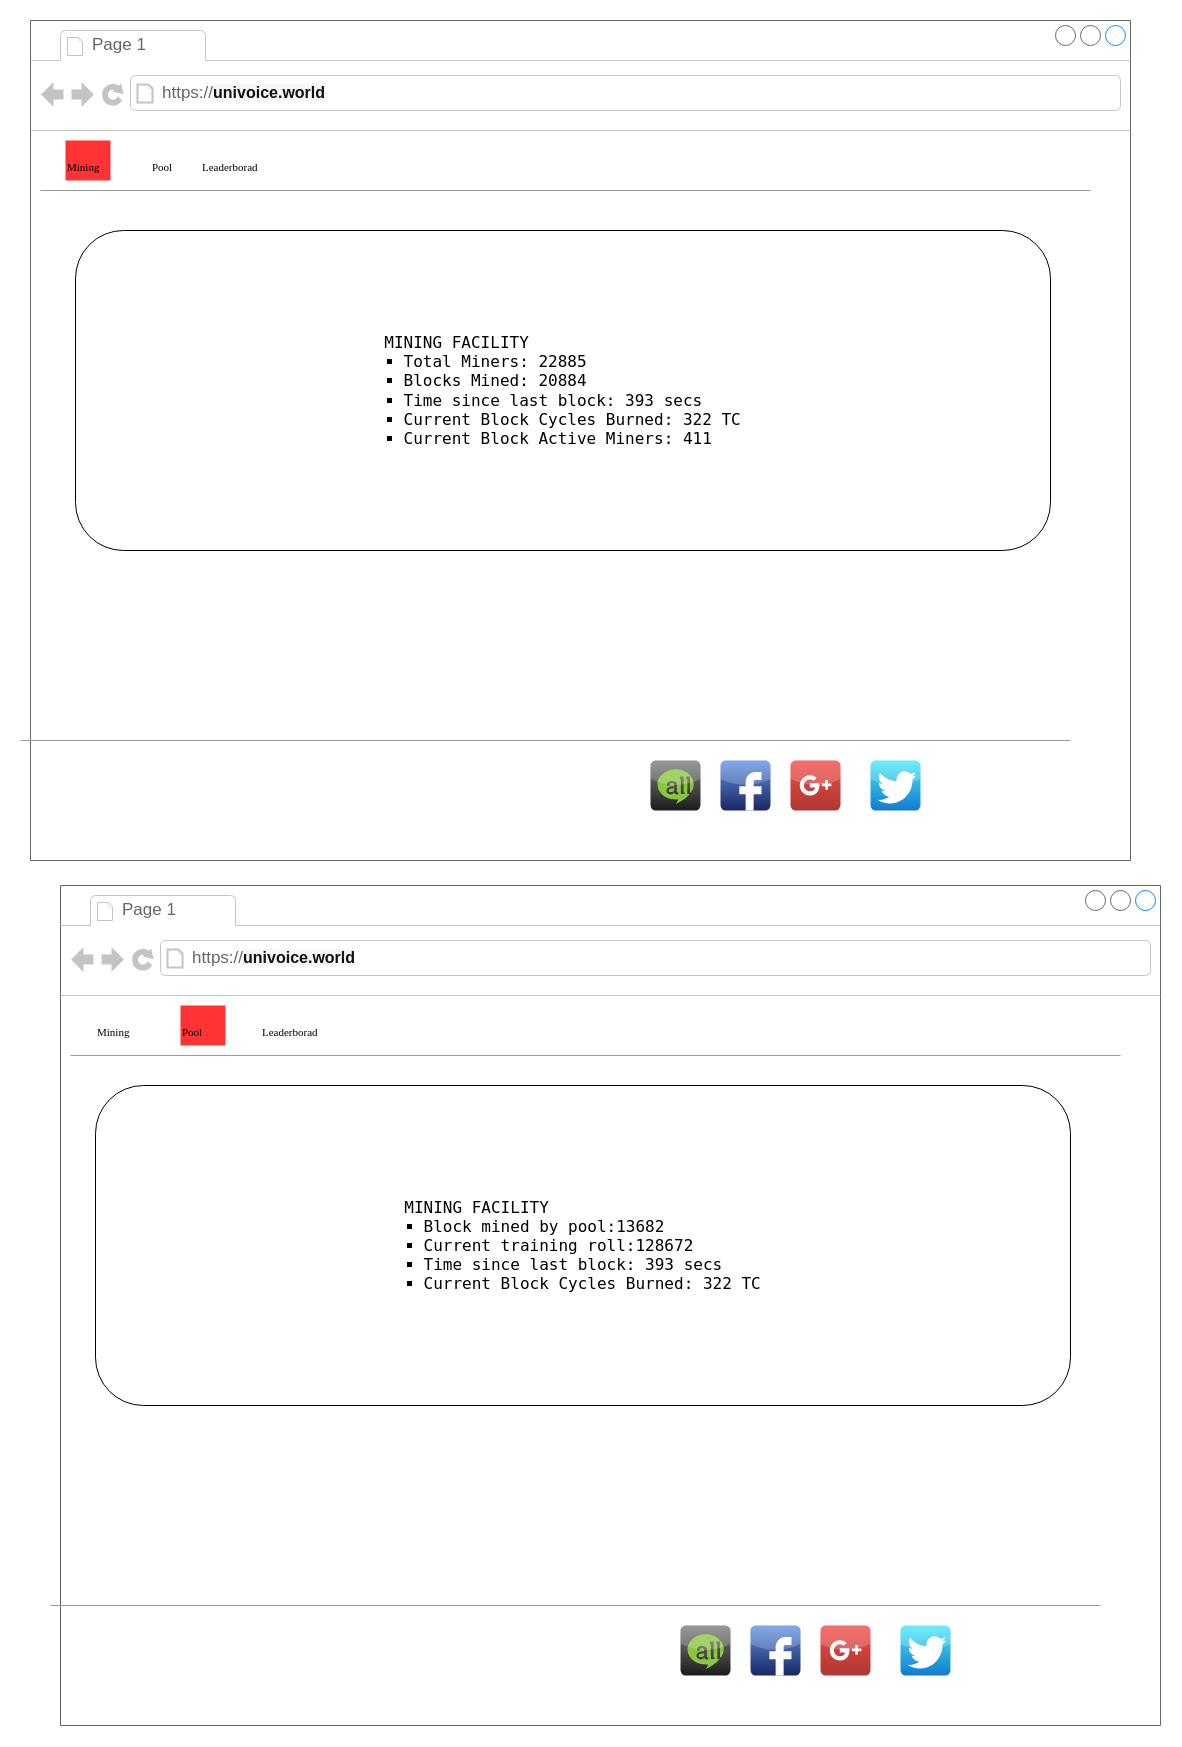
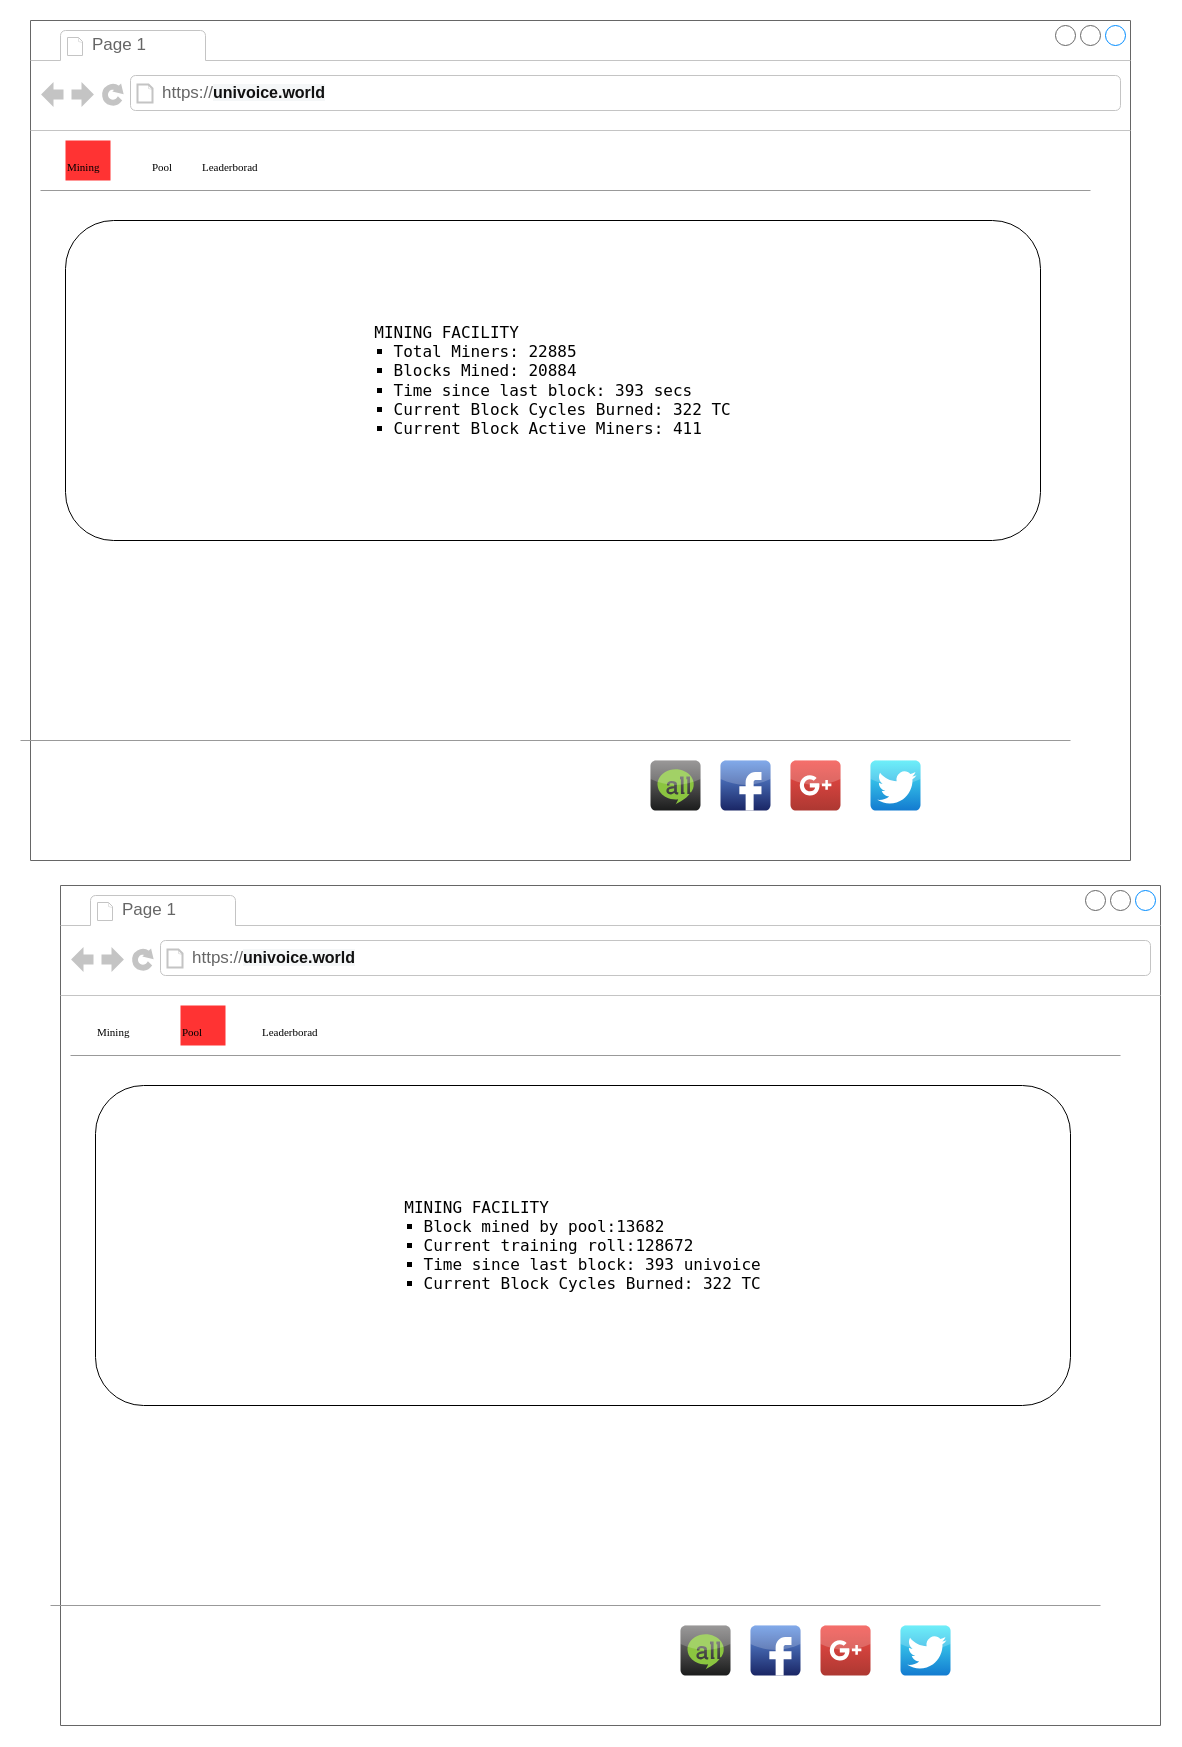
node "Mining facilityTotal Miners: 22885 Blocks Mined: 20884 Time since last block: 393 secs Current Block Cycles Burned: 322 TC Current Block Active Miners: 411": moved (563, 391) -> (553, 381)
node "Mining facilityBlock mined by pool:13682 Current training roll:128672 Time since last block: 393 secs Current Block Cycles Burned: 322 TC": label "Mining facilityBlock mined by pool:13682 Current training roll:128672 Time since last block: 393 secs Current Block Cycles Burned: 322 TC" -> "Mining facilityBlock mined by pool:13682 Current training roll:128672 Time since last block: 393 univoice Current Block Cycles Burned: 322 TC"
